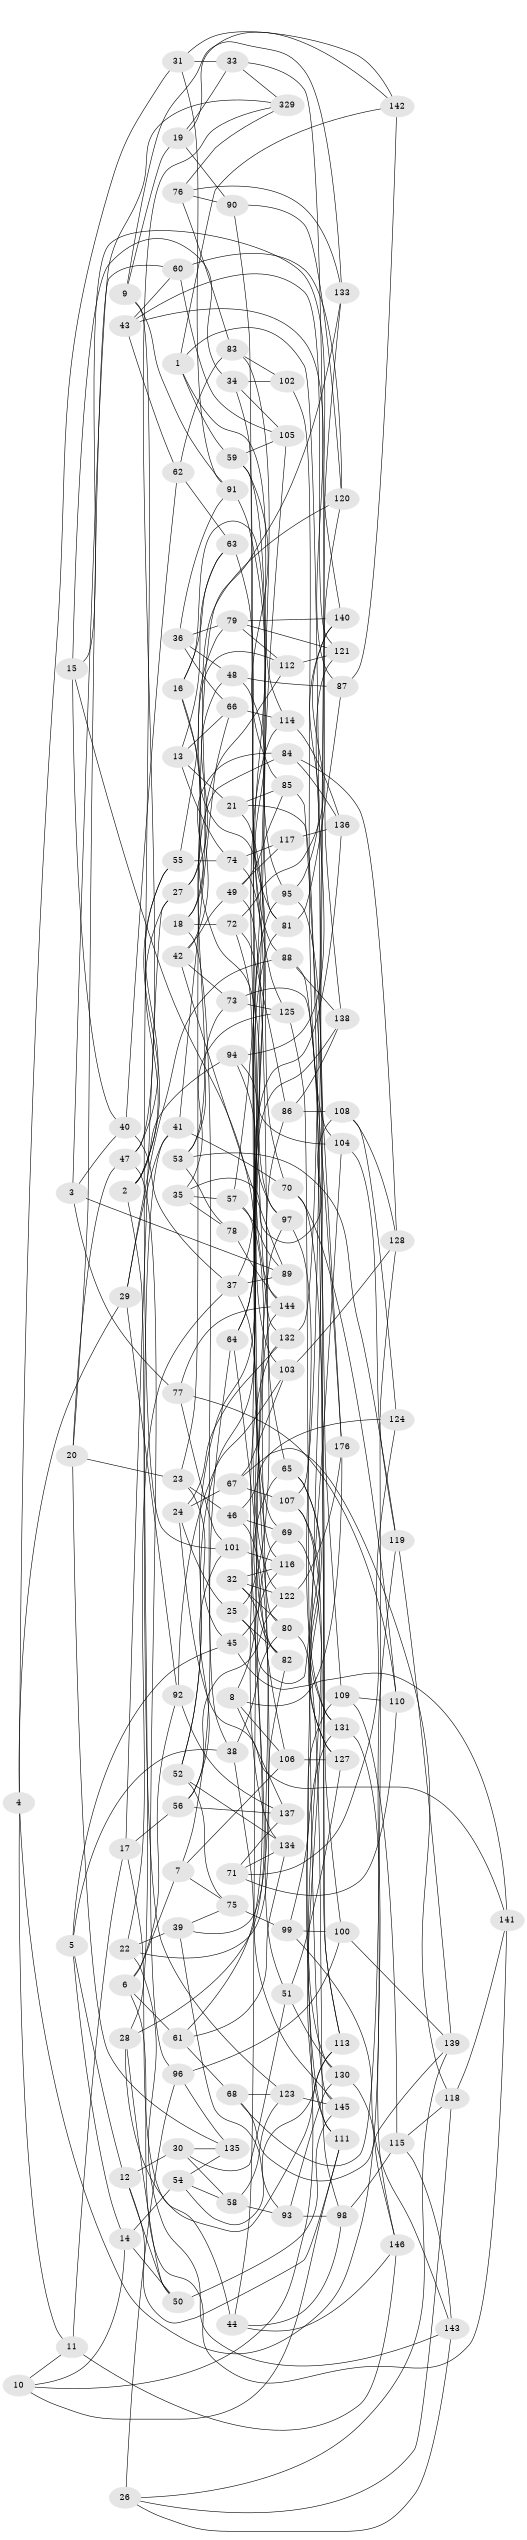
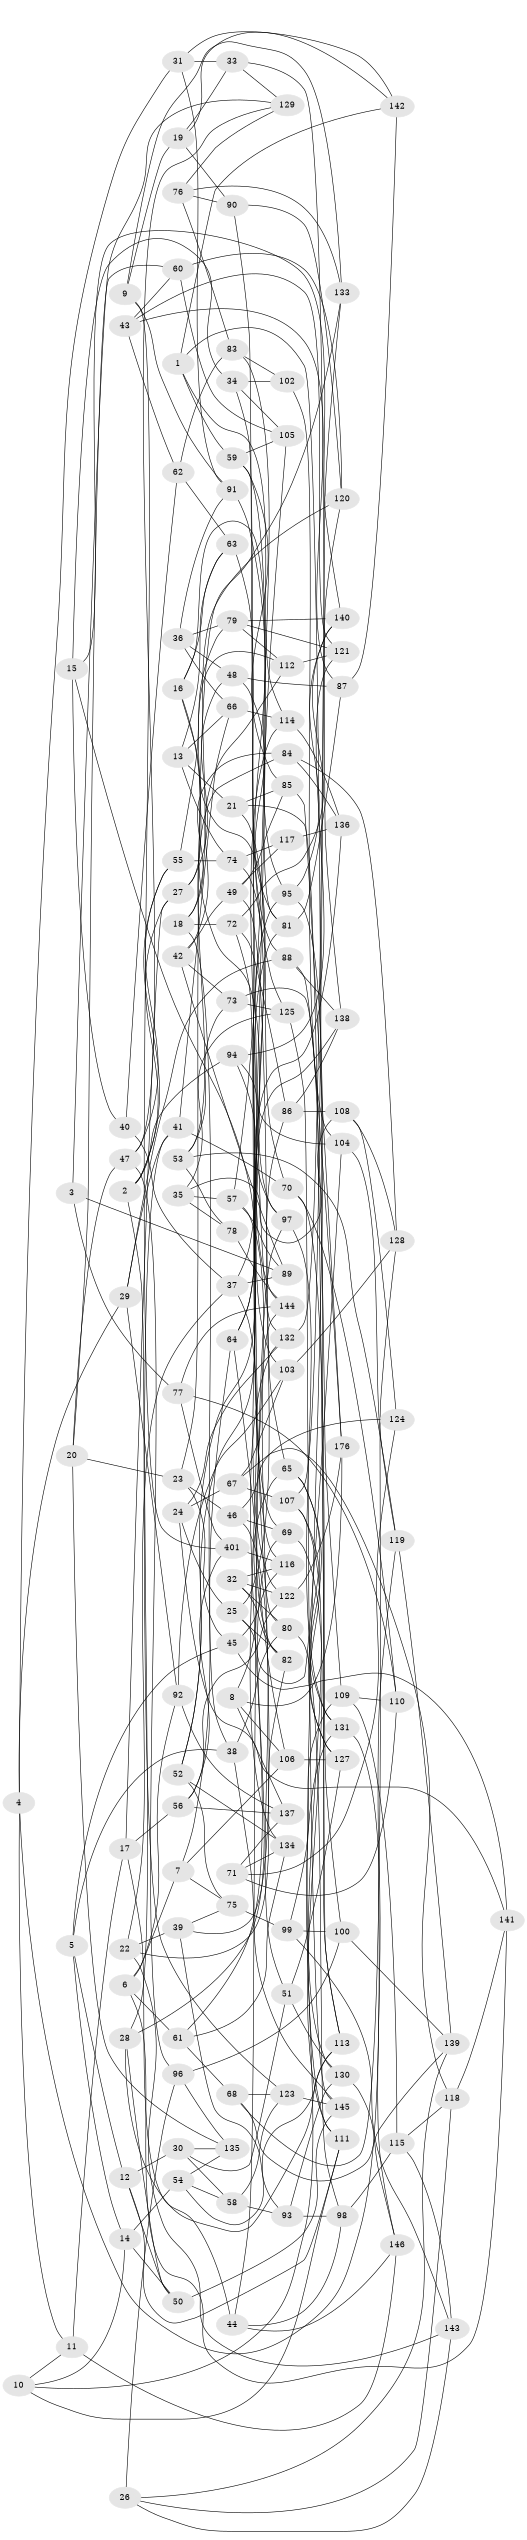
node "329": label "329" -> "129"
edge "40" -- "3": removed
node "101": label "101" -> "401"
